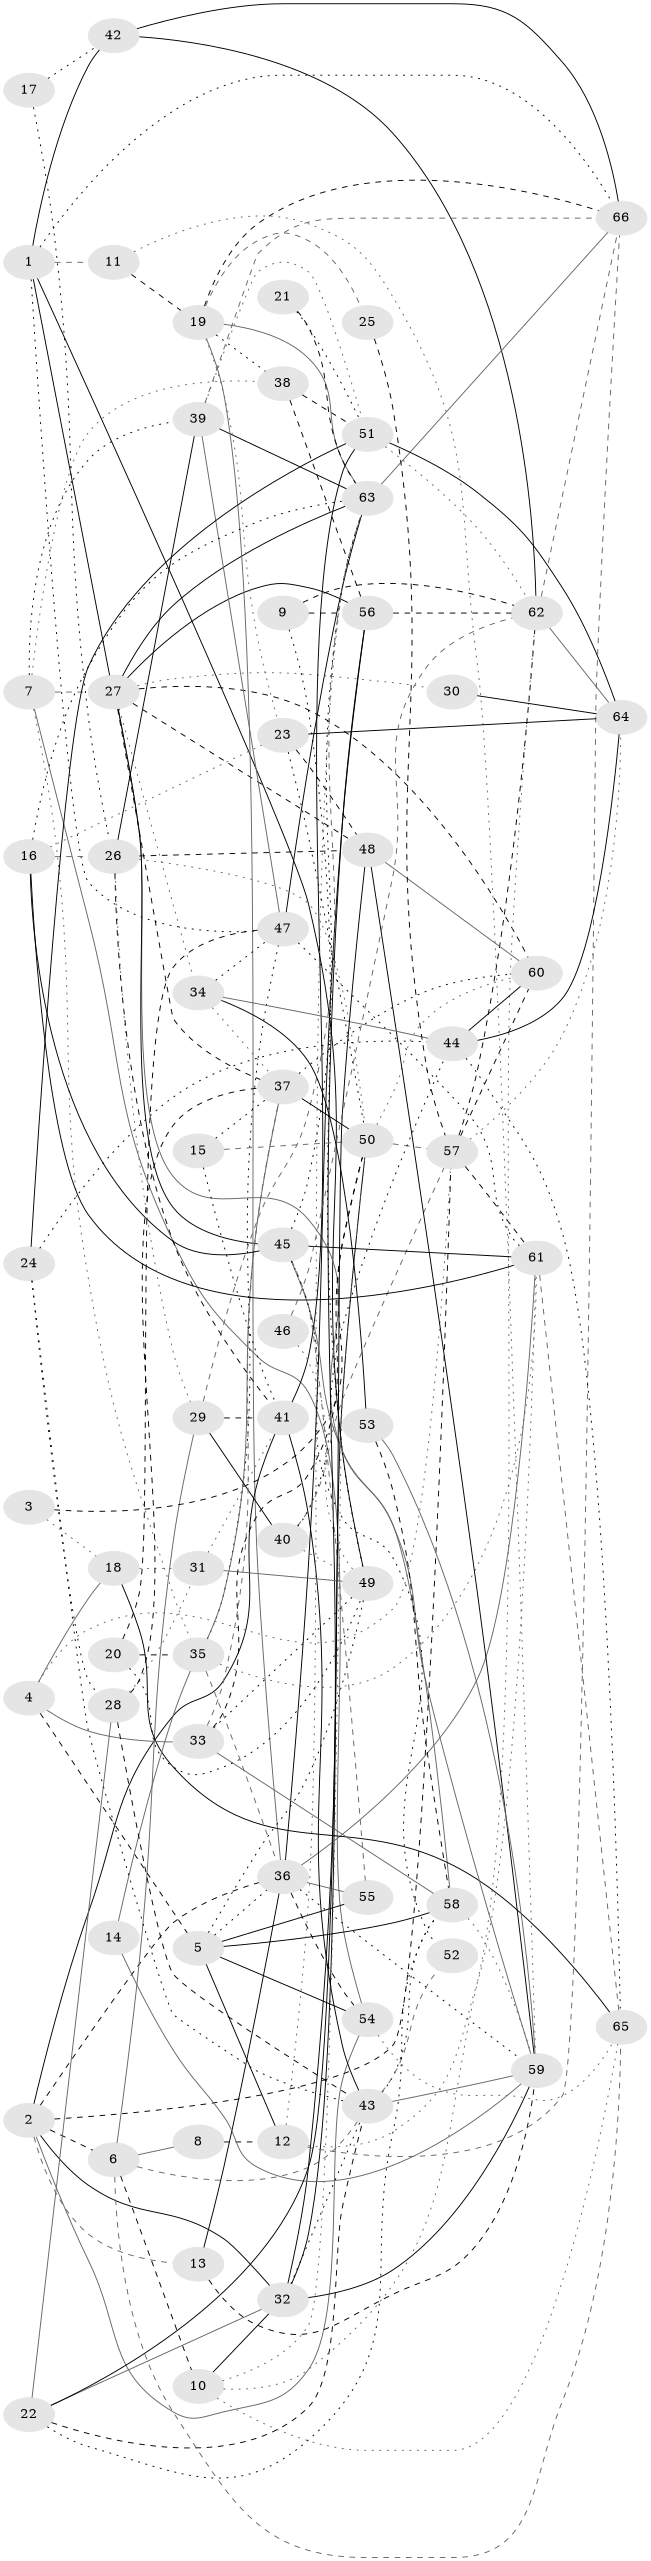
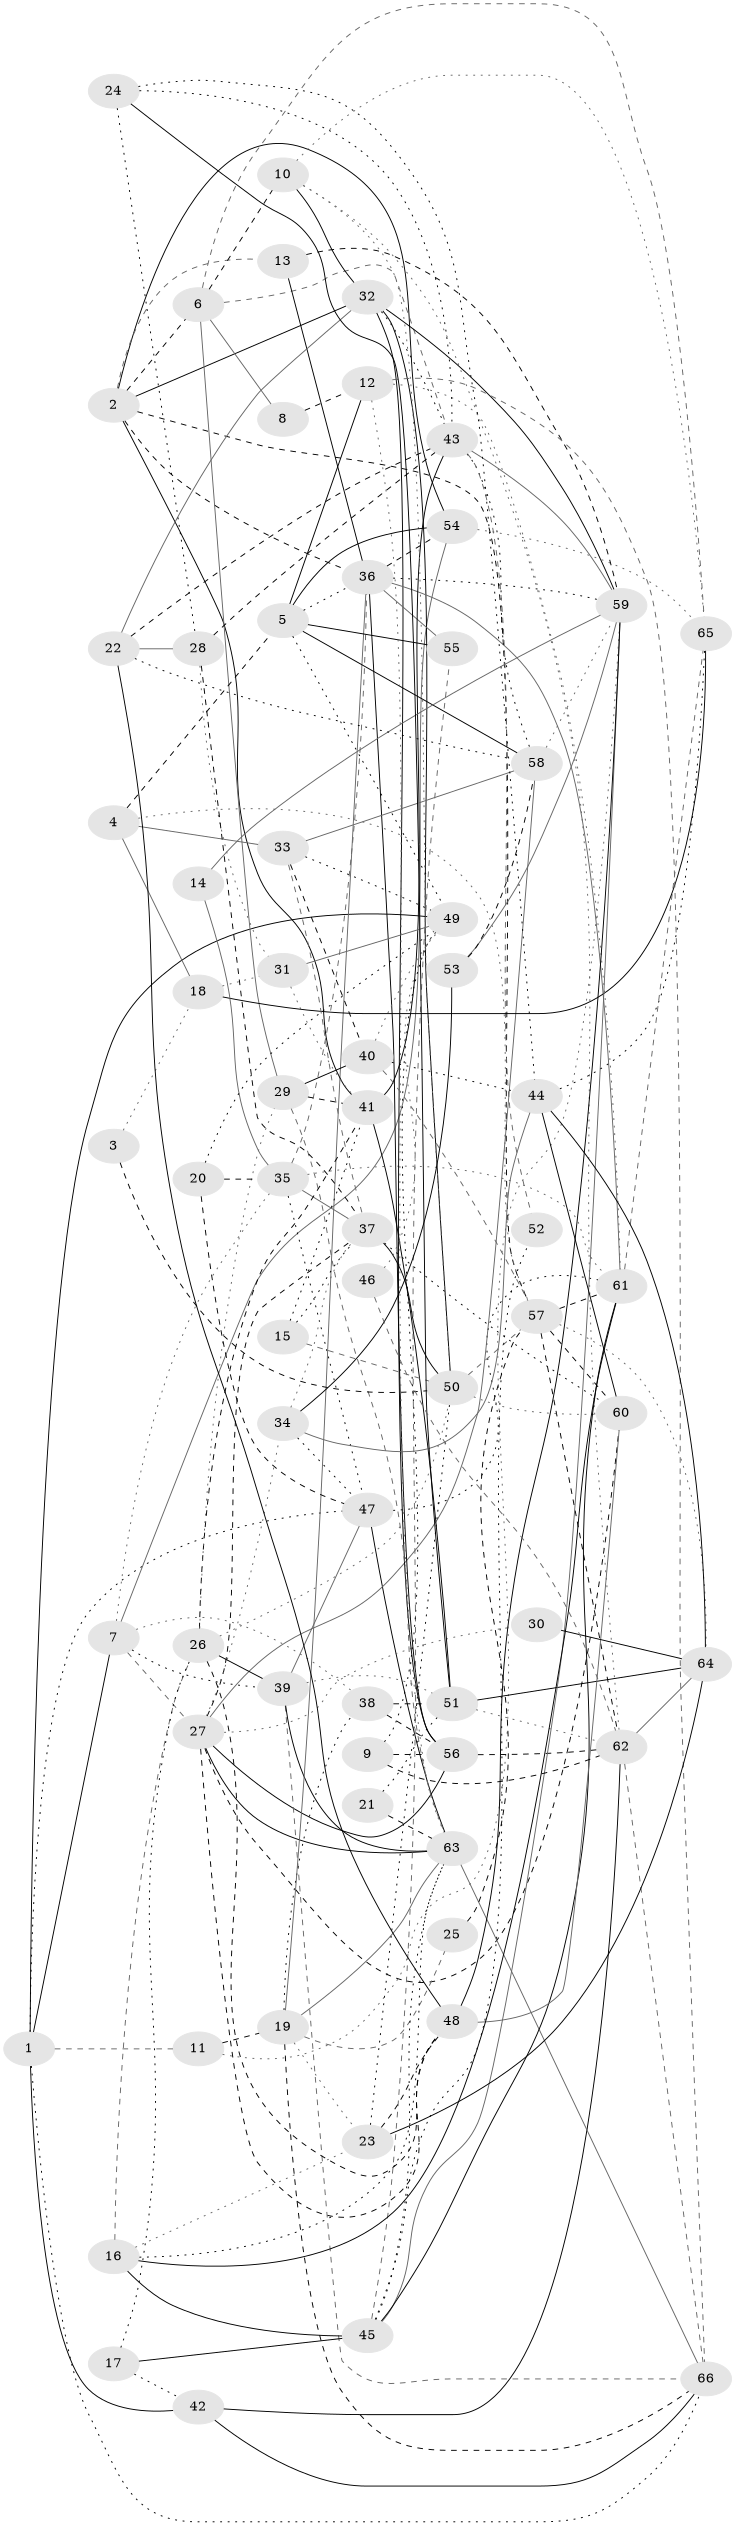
edge "1" -- "27": now "1" -- "7"
edge "27" -- "45": now "17" -- "45"
edge "50" -- "33": now "40" -- "33"
edge "54" -- "2": color gray40 -> black
